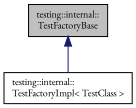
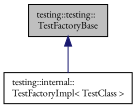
node "testing::internal:: TestFactoryBase": label "testing::internal:: TestFactoryBase" -> "testing::testing:: TestFactoryBase"
